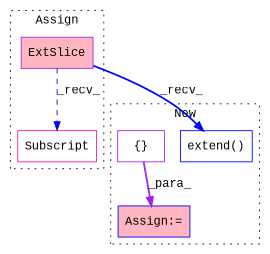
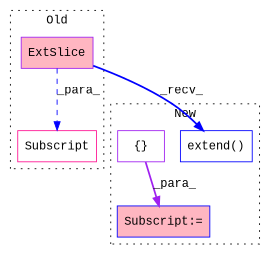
cluster "Assign": label "Assign" -> "Old"
edge "ExtSlice" -> "Subscript": label "_recv_" -> "_para_"
node "Assign:=": label "Assign:=" -> "Subscript:="
